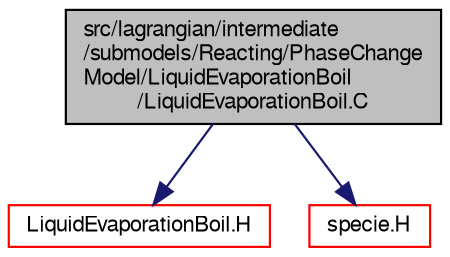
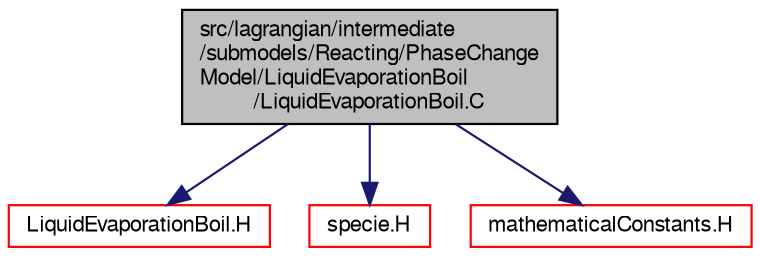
node "mathematicalConstants.H": added
